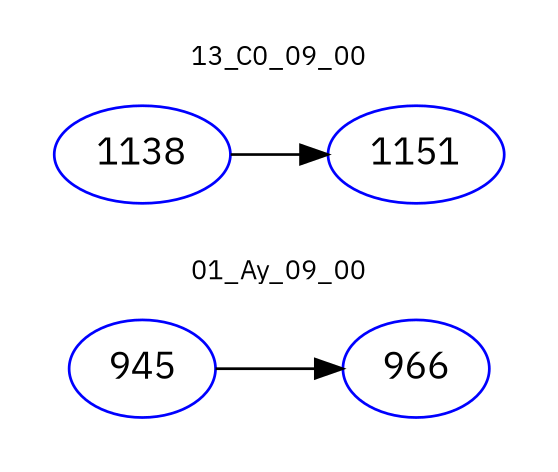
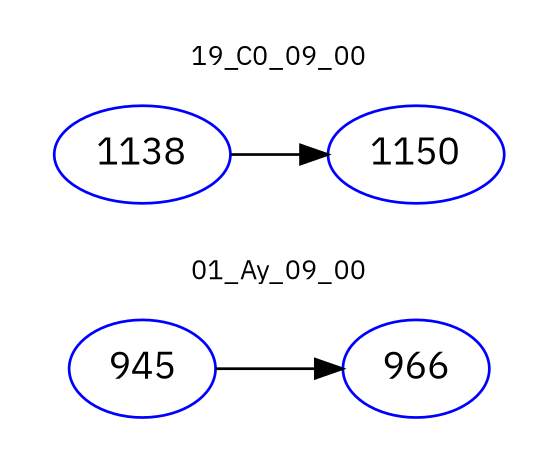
cluster "13_C0_09_00": label "13_C0_09_00" -> "19_C0_09_00"
node "1151": label "1151" -> "1150"
